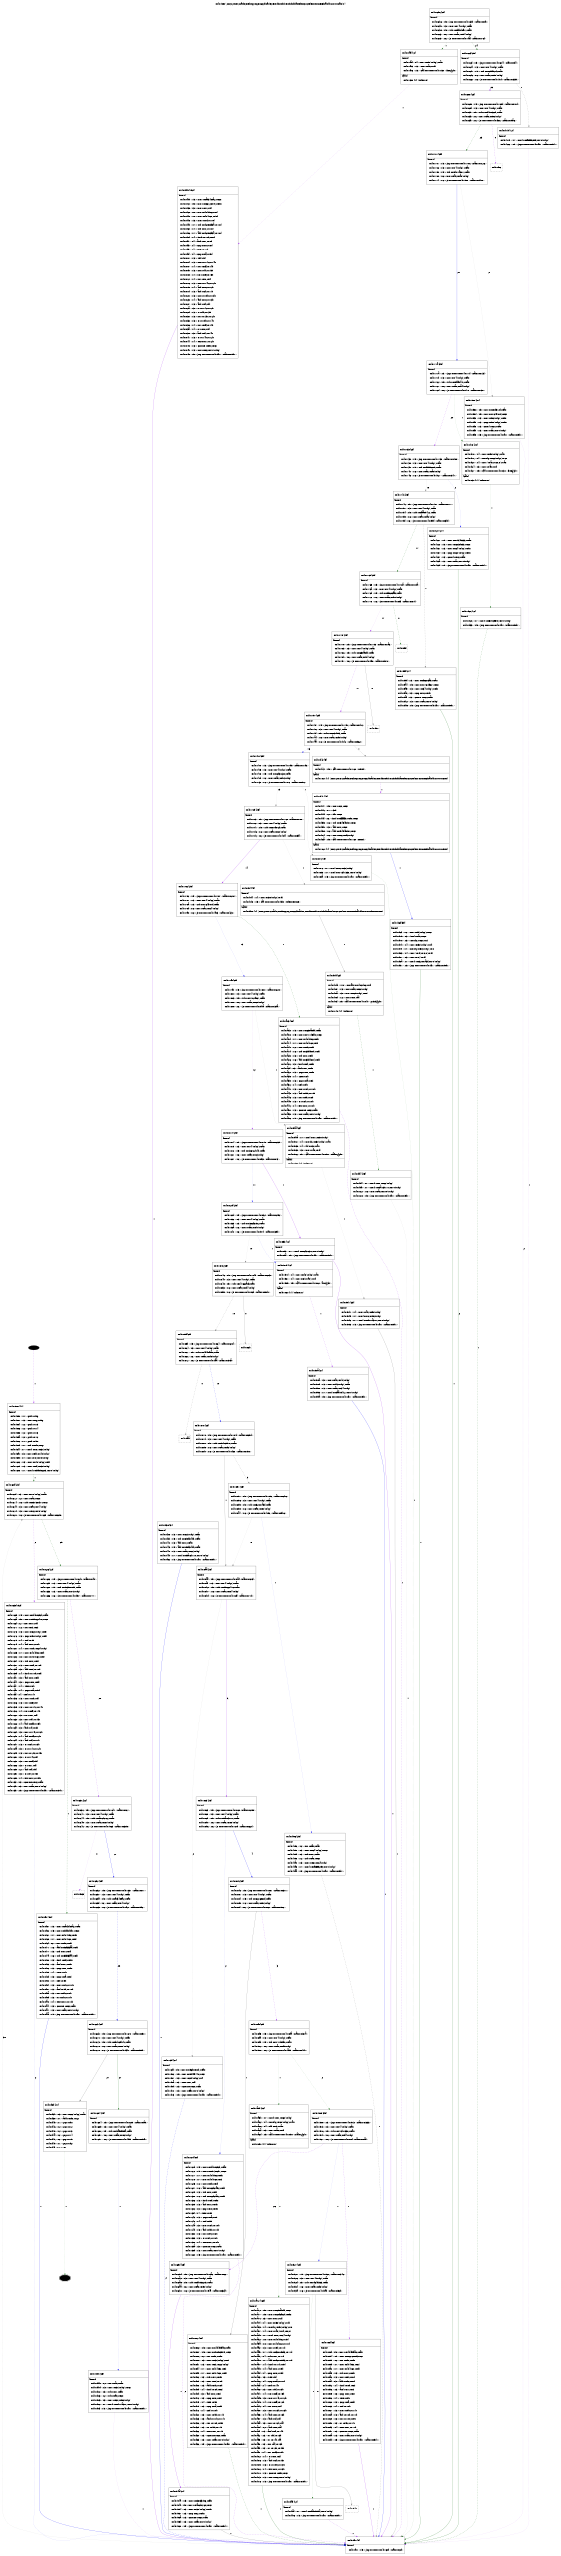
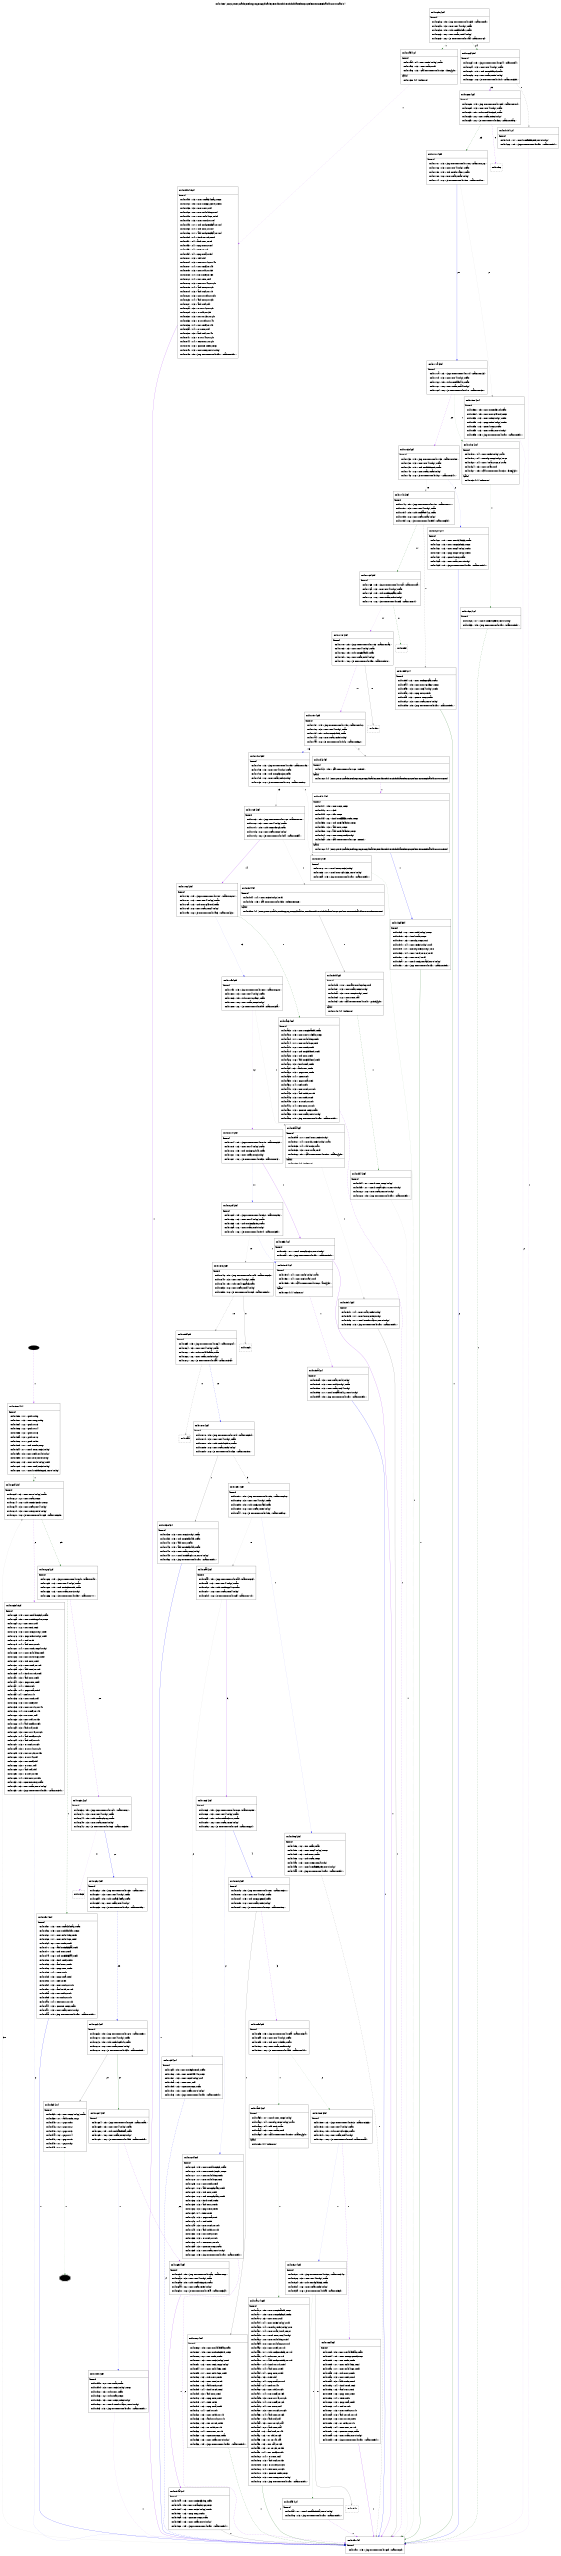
edge "0x401878 [25]" -> "0x4018aa [25]": now "0x401878 [25]" -> "0x401d38 [31]"
edge "0x401b27 [27]" -> "0x401fb1 [5]": color darkgreen -> blue
edge "0x40190e [25]" -> "0x40169d [25]": now "0x401684 [25]" -> "0x40169d [25]"
